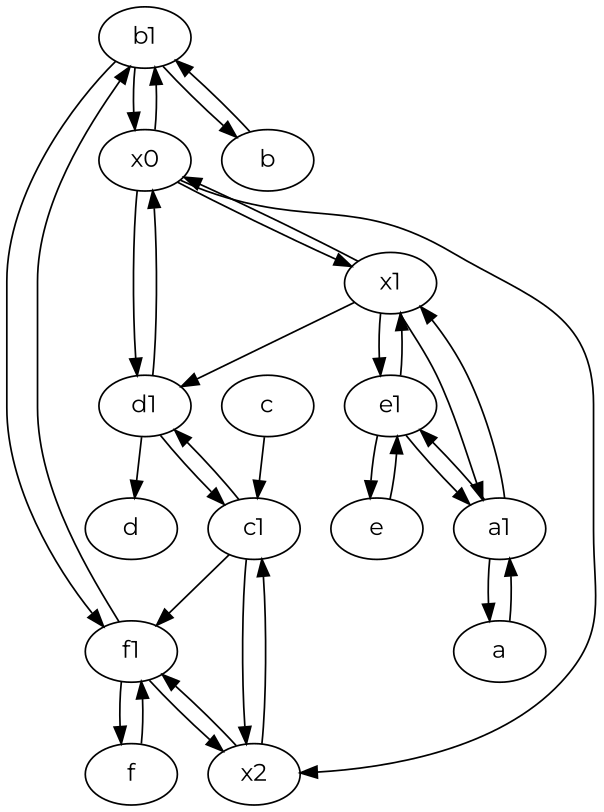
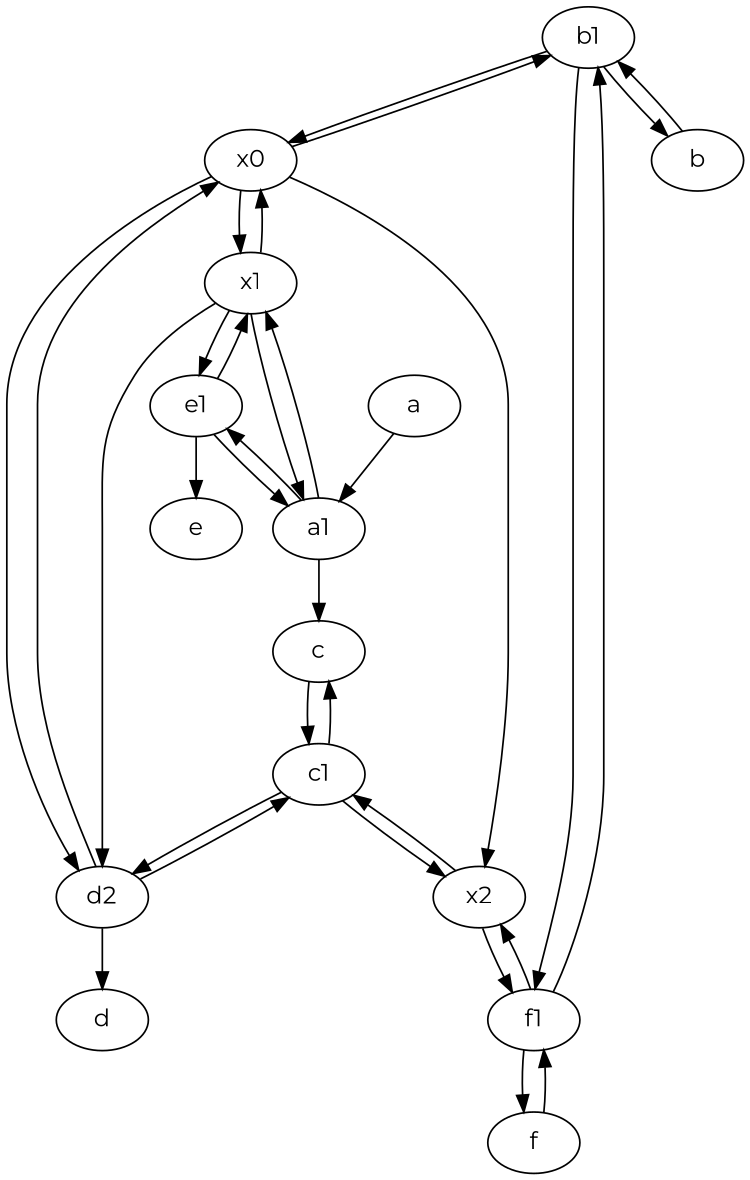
node "d1": label "d1" -> "d2"
edge "e" -> "e1": removed
edge "a1" -> "a": now "a1" -> "c"
edge "c1" -> "f1": now "c1" -> "c"
